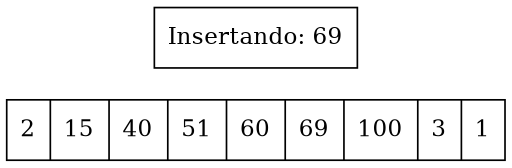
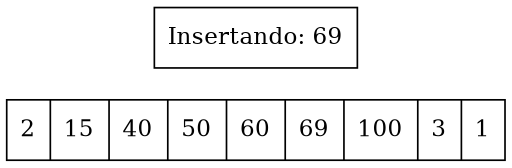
node "2": text "51" -> "50"
